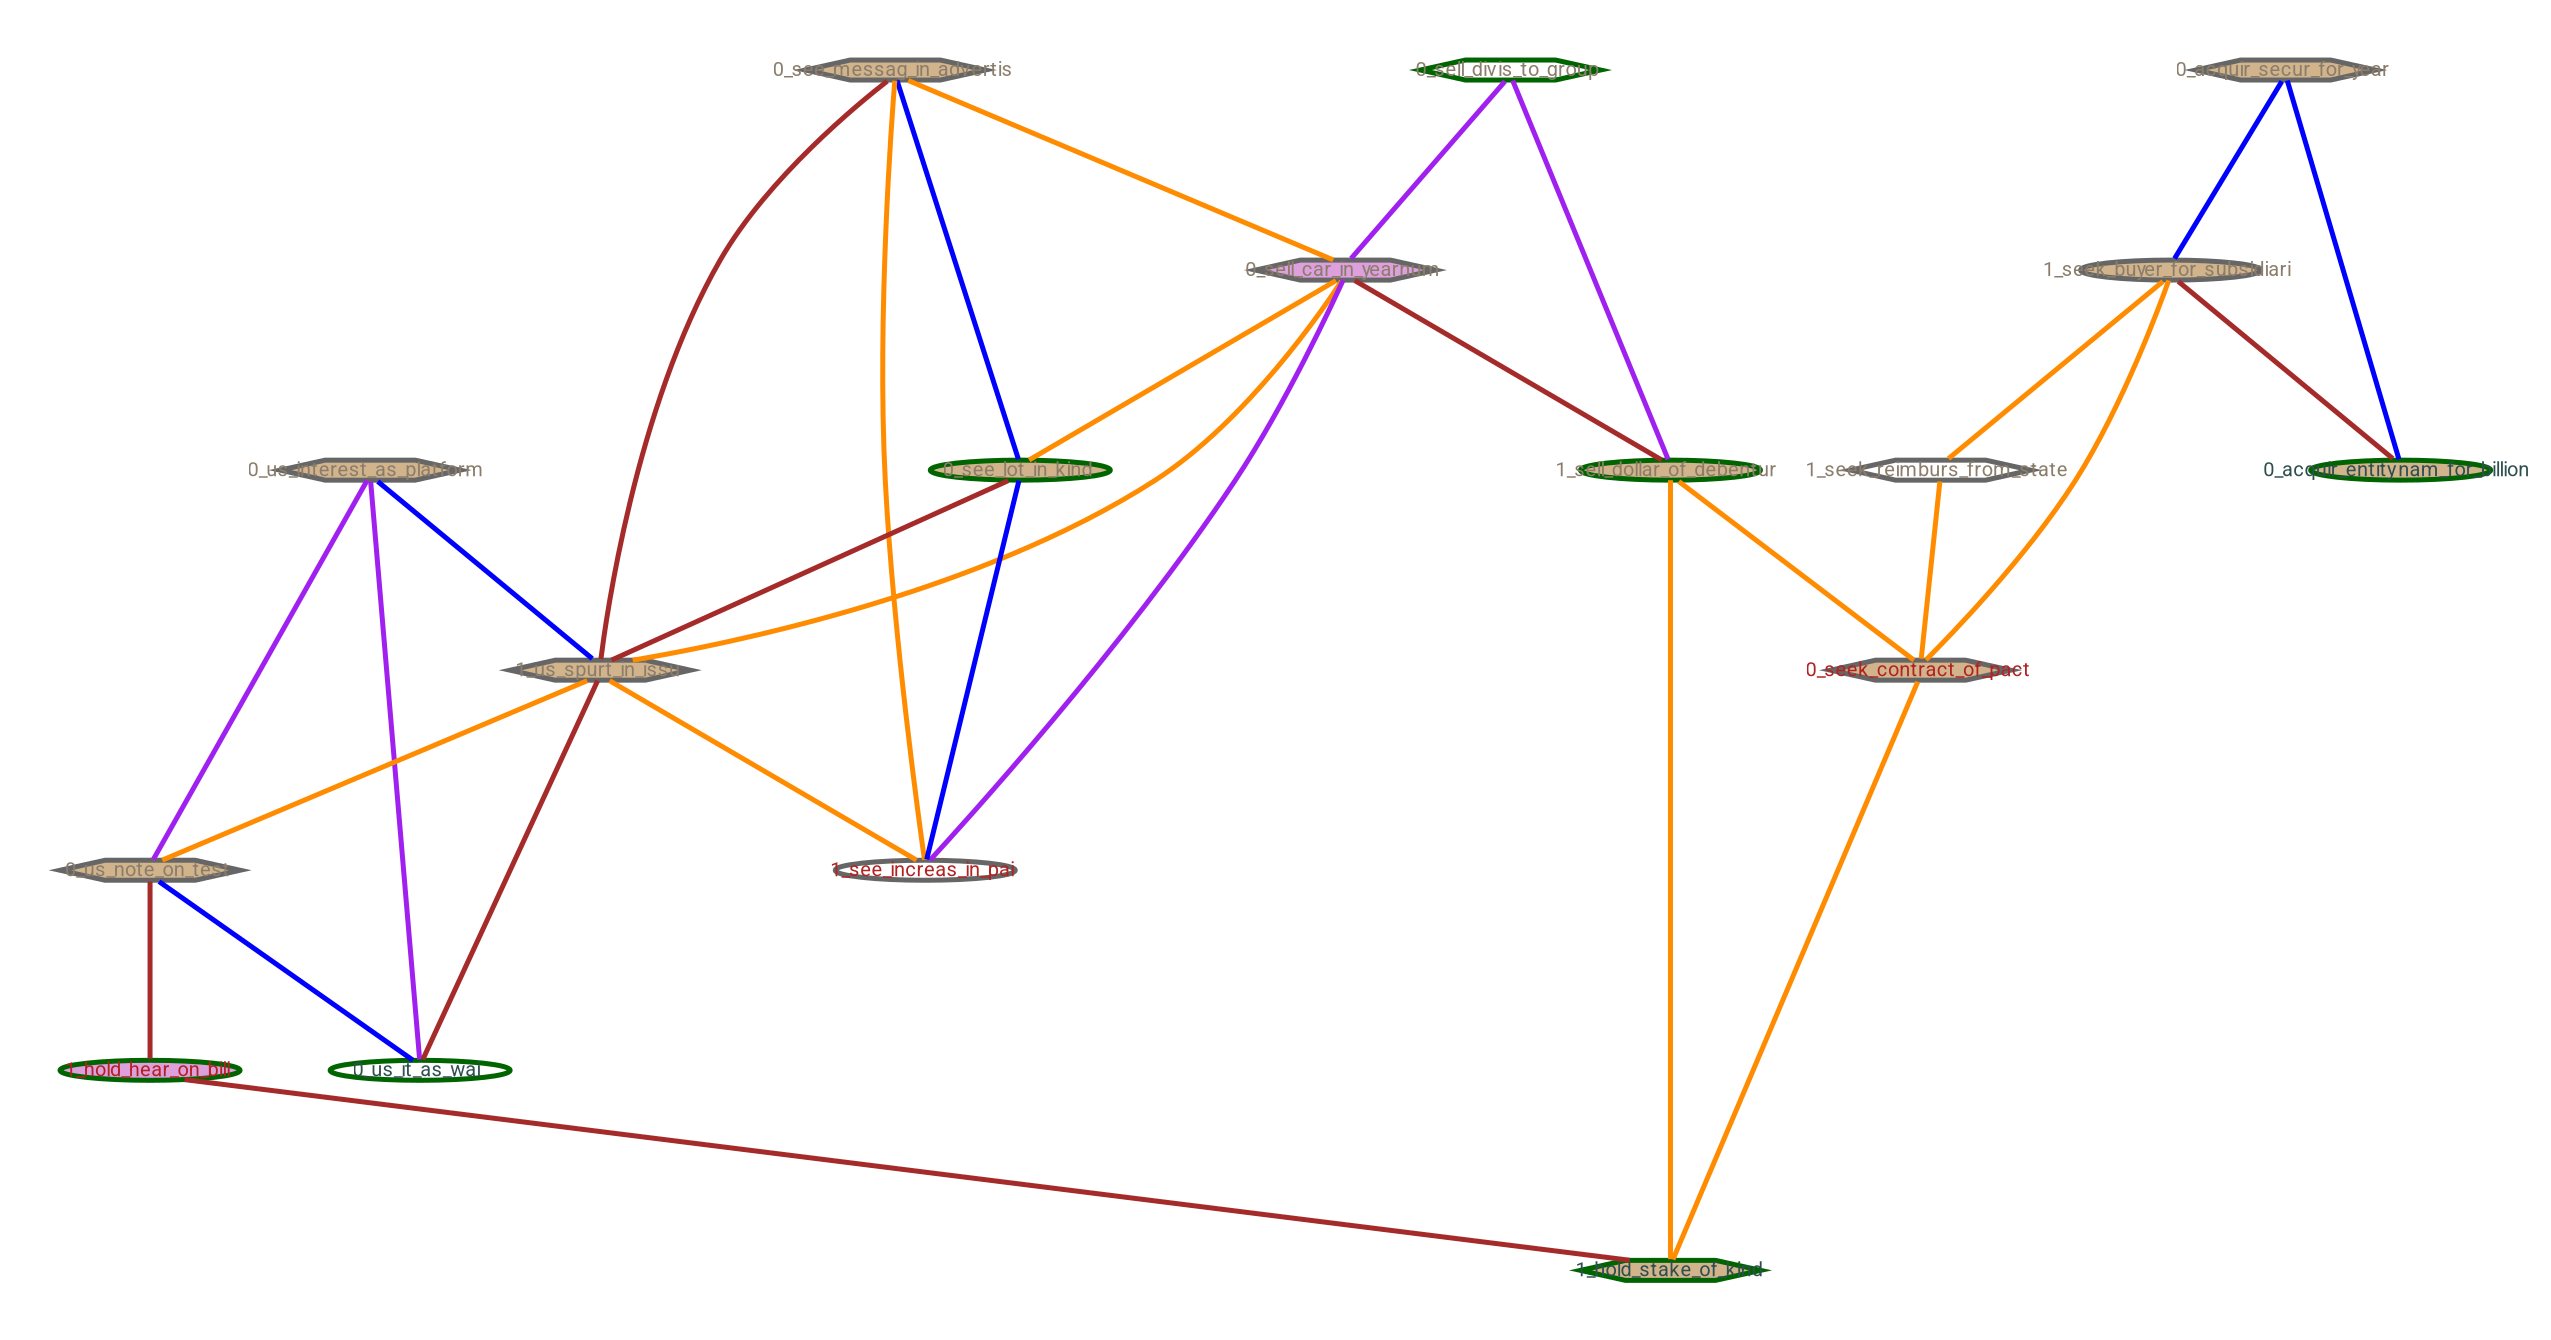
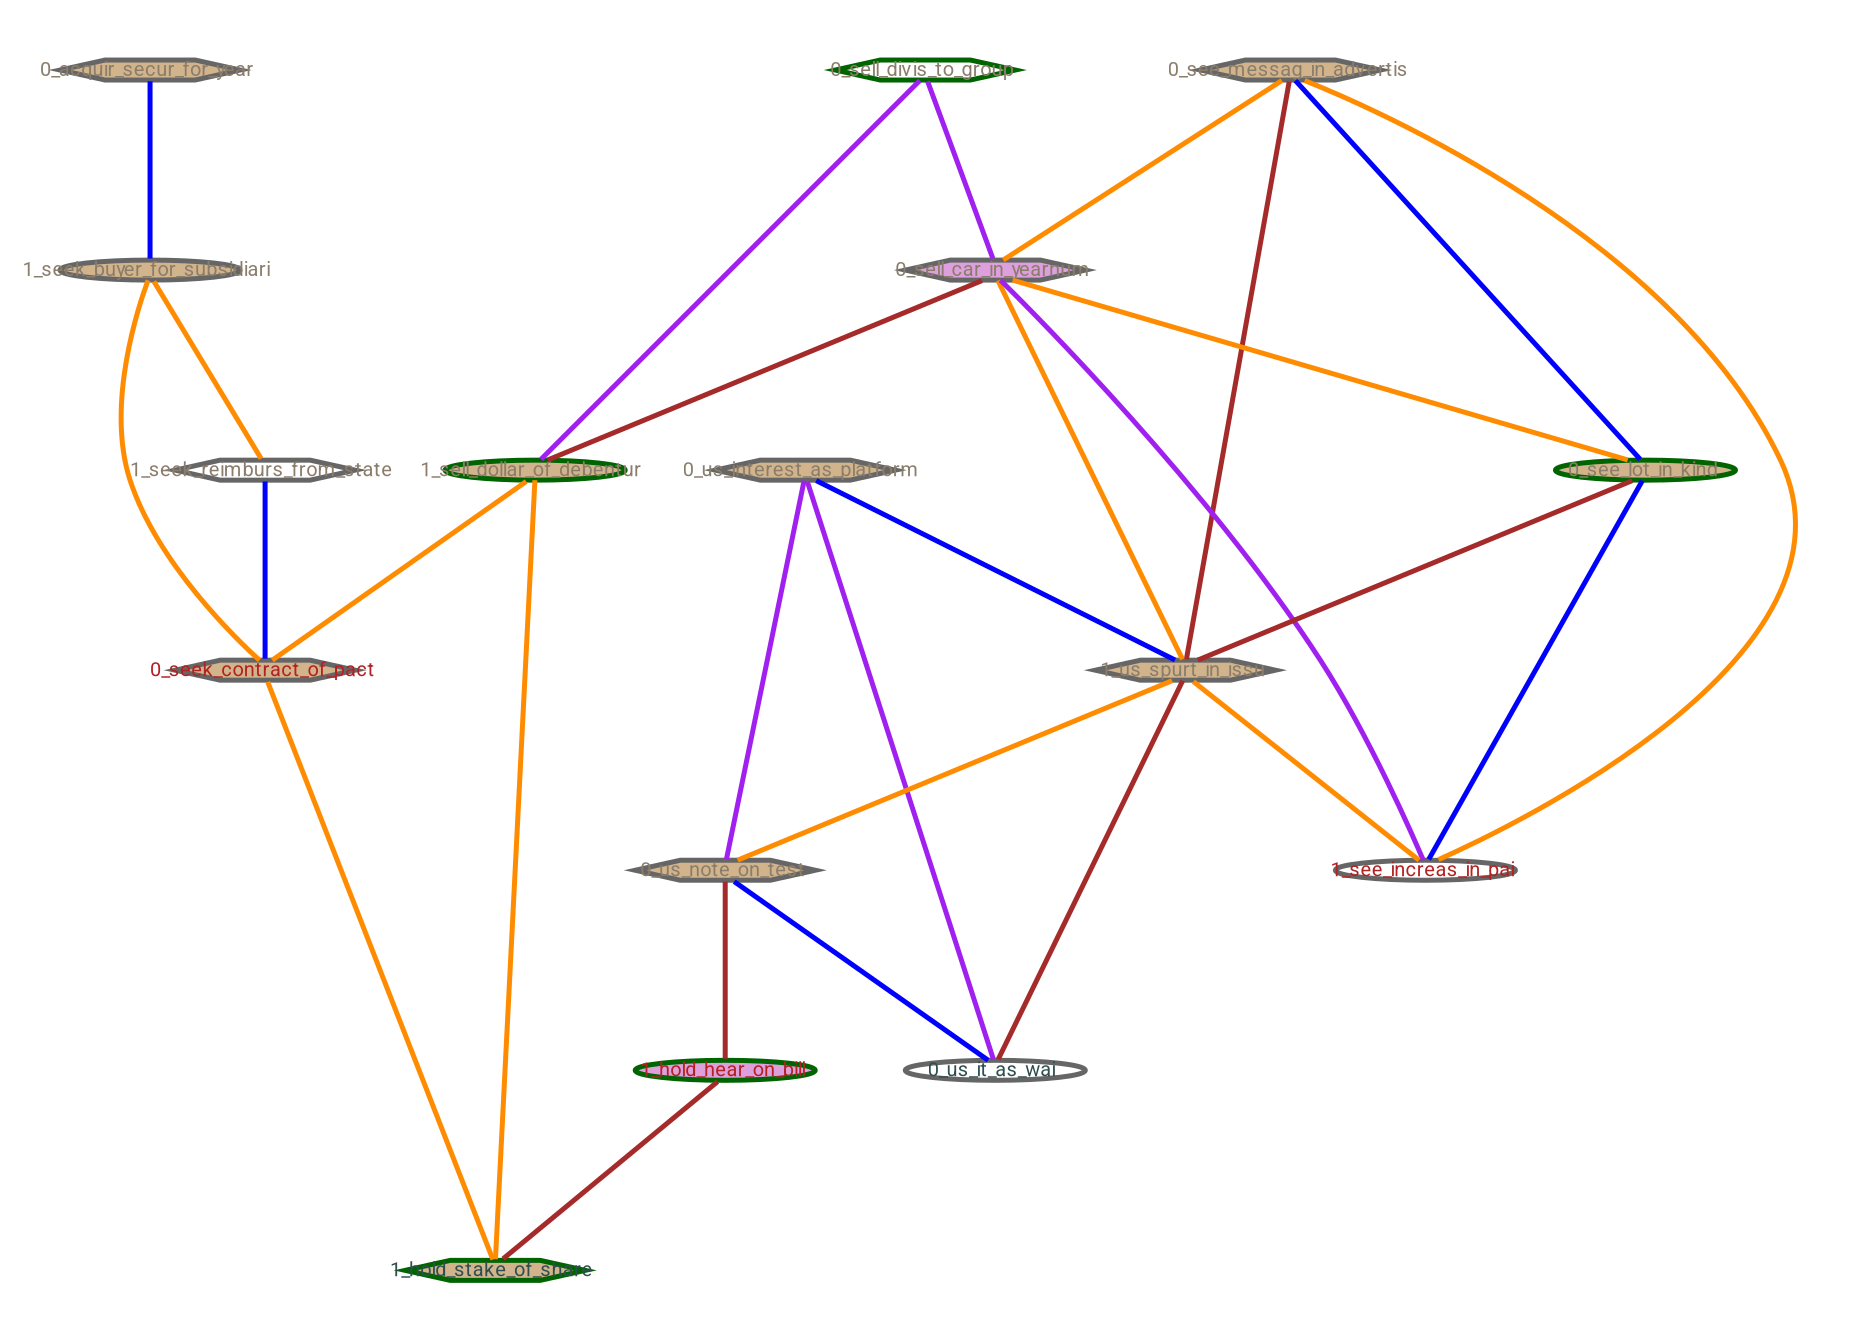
node "0_acquir_entitynam_for_billion": removed
edge "1_seek_reimburs_from_state" -- "0_seek_contract_of_pact": color darkorange -> blue
node "0_us_it_as_wai": color darkgreen -> gray40
node "1_hold_stake_of_kind": label "1_hold_stake_of_kind" -> "1_hold_stake_of_share"
